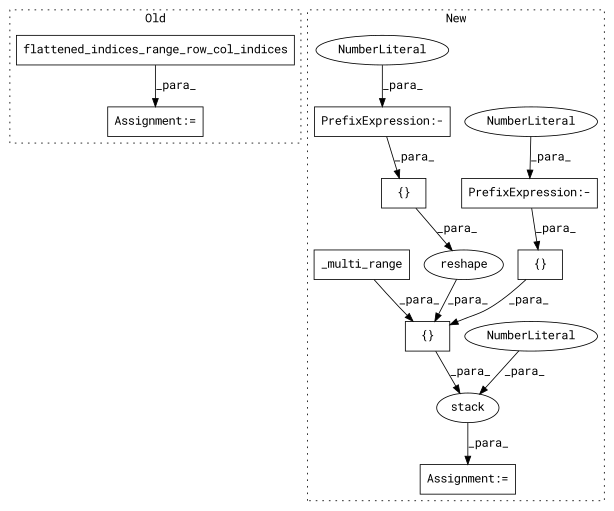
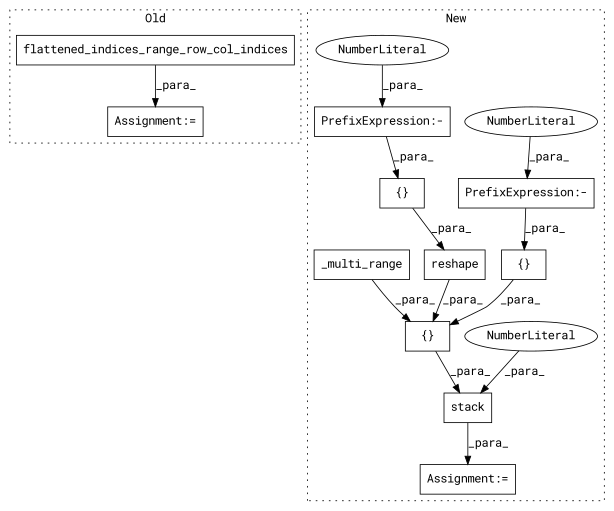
node "reshape": shape ellipse -> box
node "stack": shape ellipse -> box
